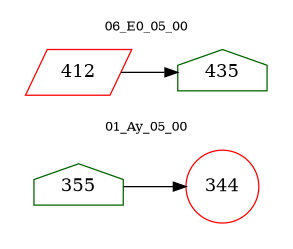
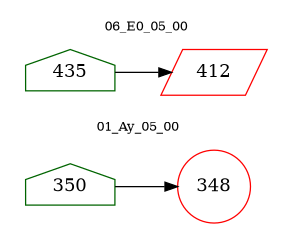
edge "412" -> "435": reversed
node "355": label "355" -> "350"
node "344": label "344" -> "348"
